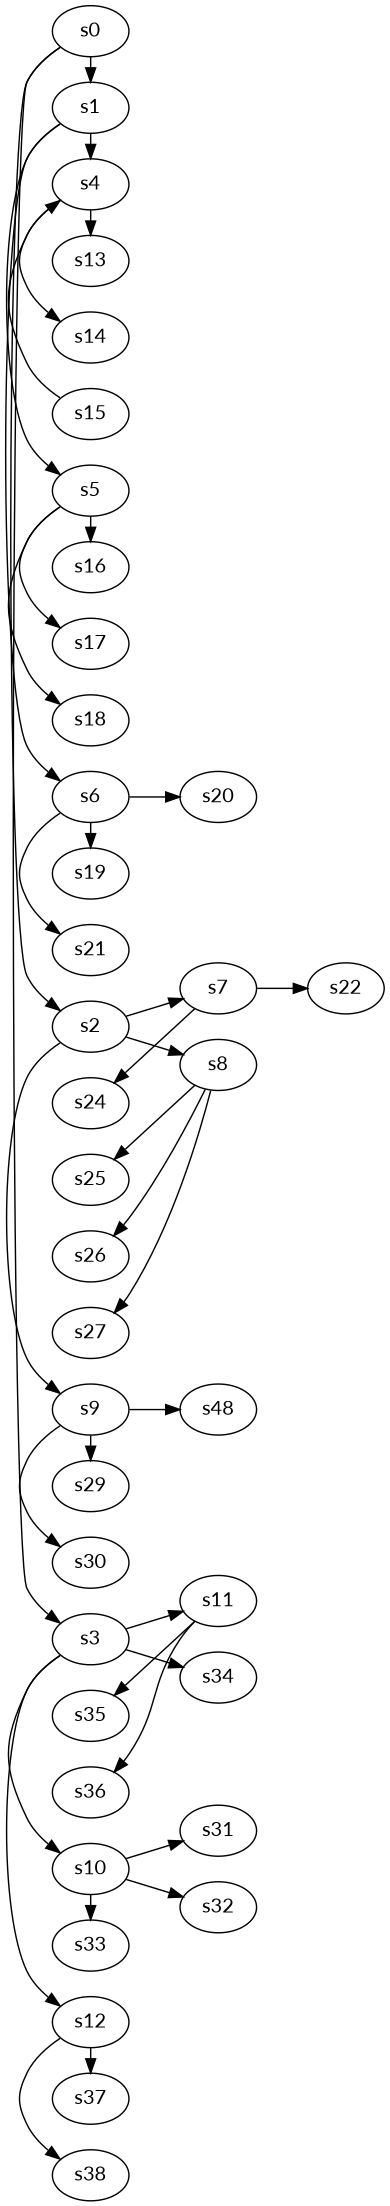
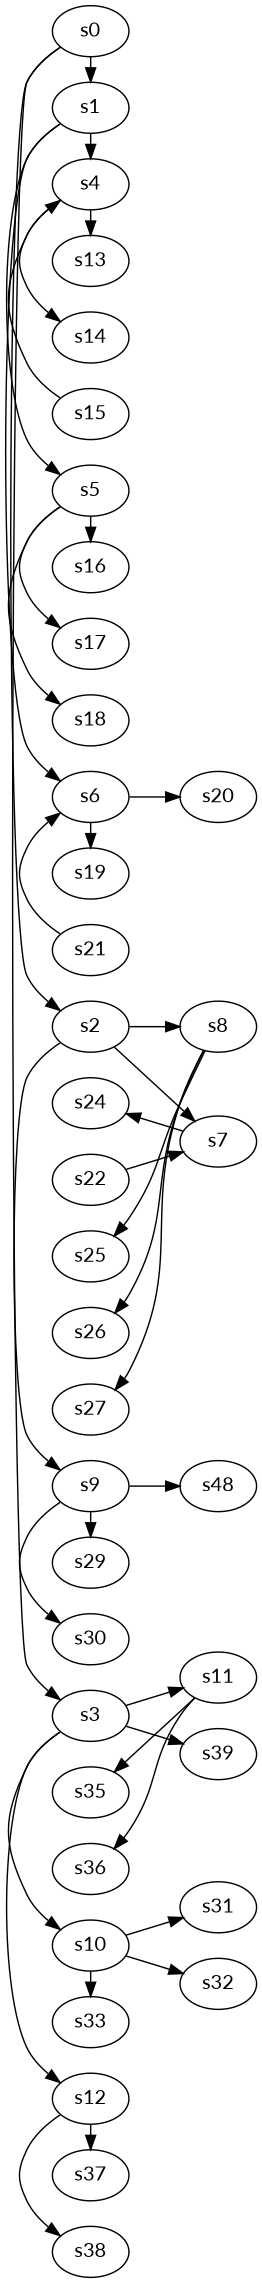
edge "s6" -> "s21": reversed
edge "s7" -> "s22": reversed
node "s34": label "s34" -> "s39"
